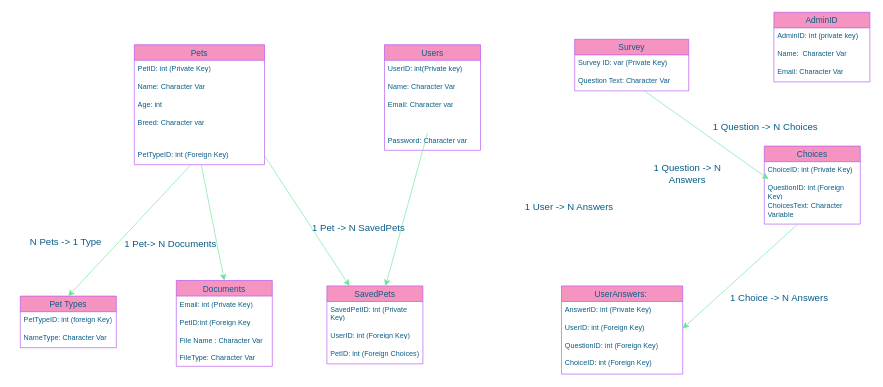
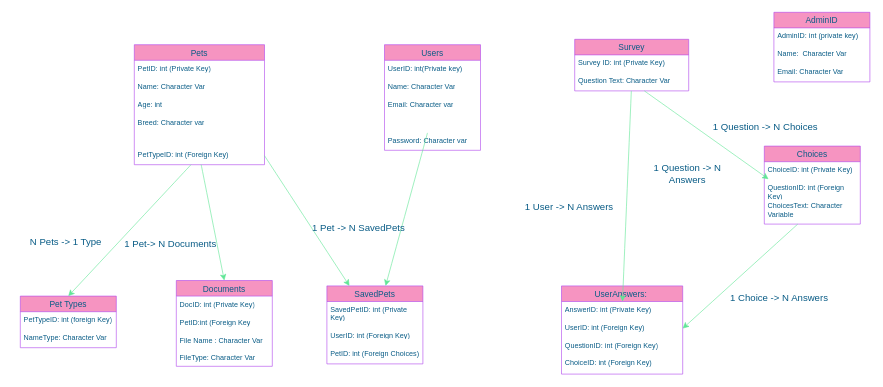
node "Survey ID: var (Private Key)": label "Survey ID: var (Private Key)" -> "Survey ID: int (Private Key)"
edge "Question Text: Character Var" -> "AnswerID: int (Private Key)": added
node "Email: int (Private Key)": label "Email: int (Private Key)" -> "DocID: int (Private Key)"
